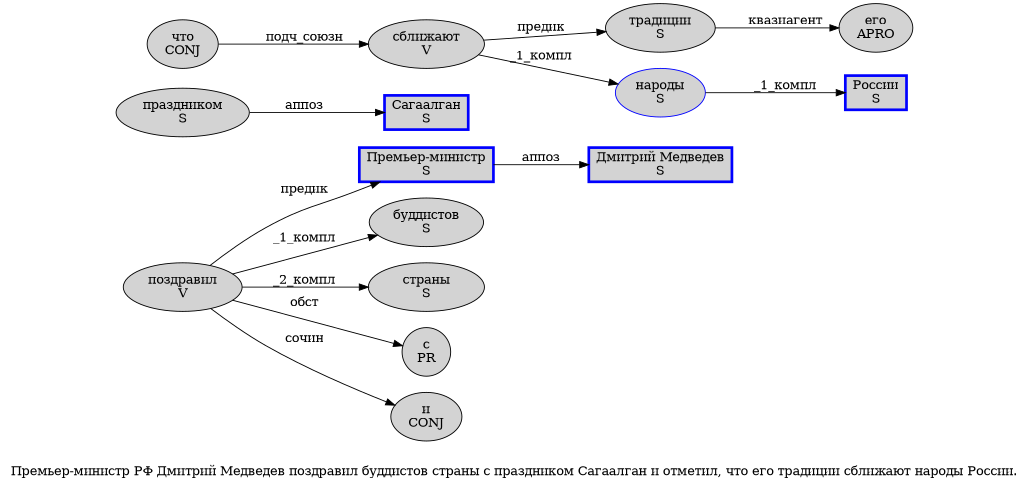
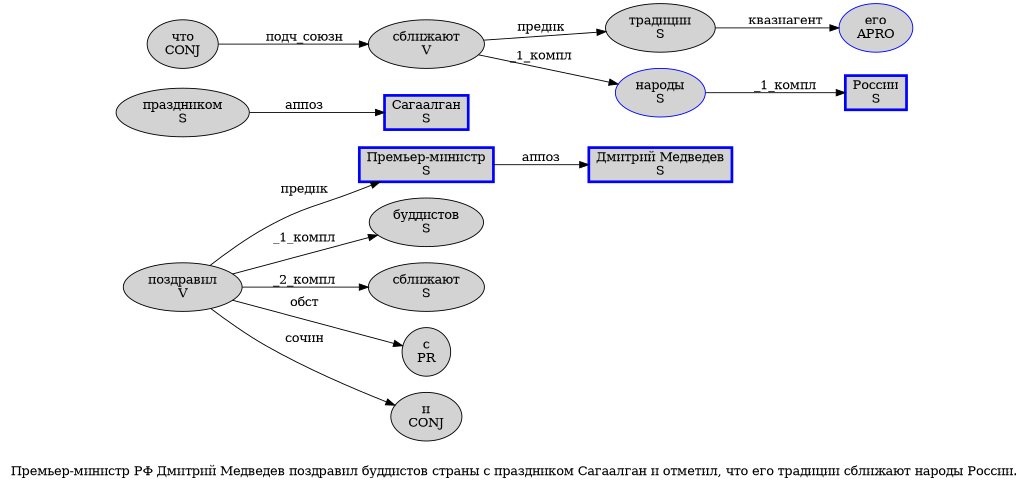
node "его APRO": color black -> blue
node "страны S": label "страны S" -> "сближают S"
